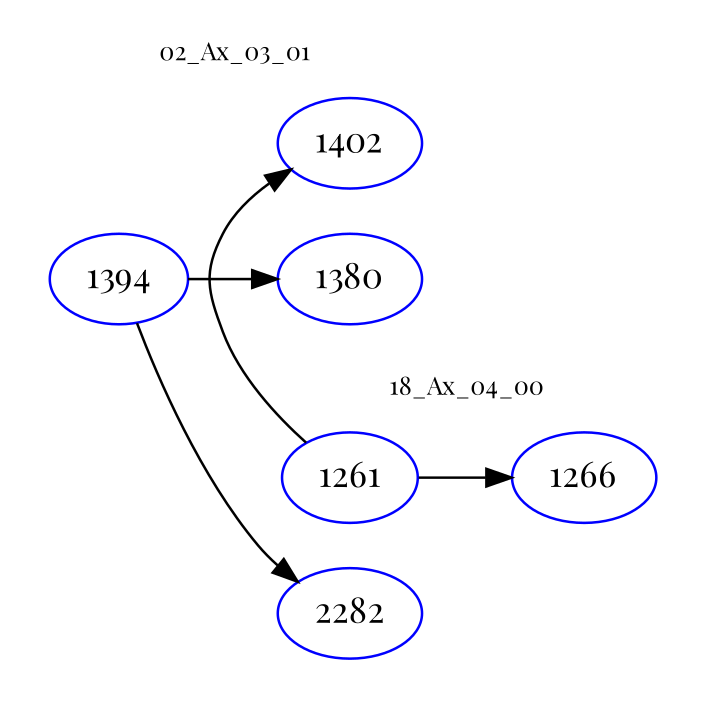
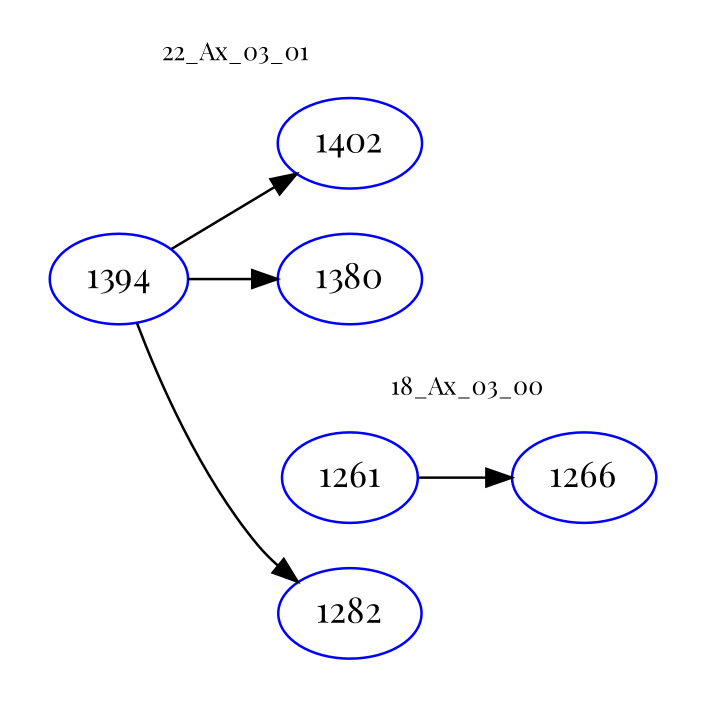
cluster "02_Ax_03_01": label "02_Ax_03_01" -> "22_Ax_03_01"
edge "1261" -> "1402": now "1394" -> "1402"
cluster "18_Ax_04_00": label "18_Ax_04_00" -> "18_Ax_03_00"
node "2282": label "2282" -> "1282"
